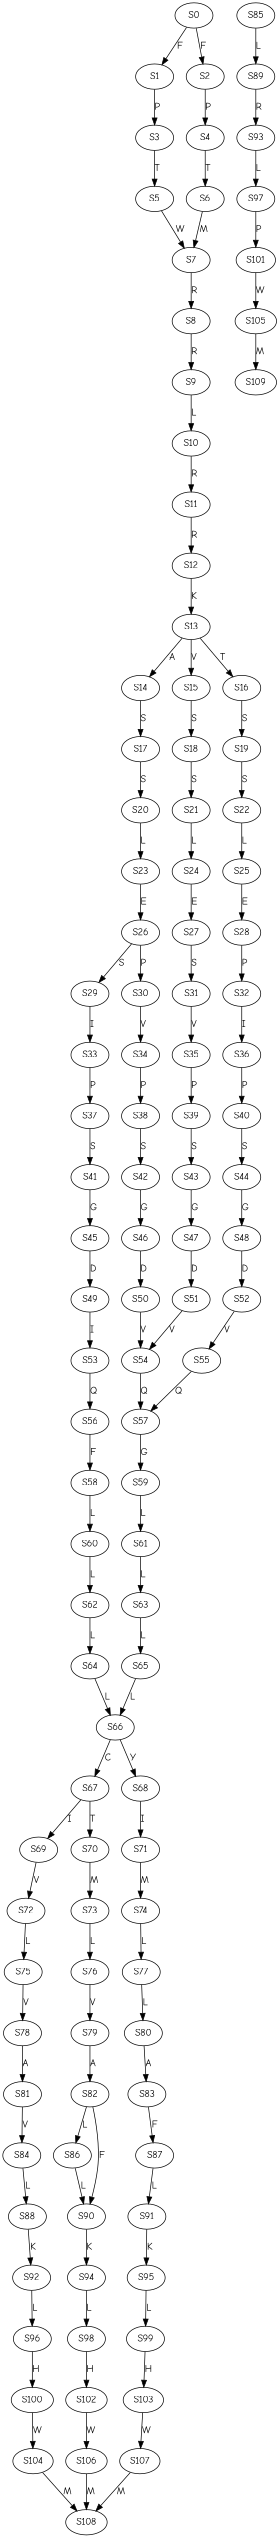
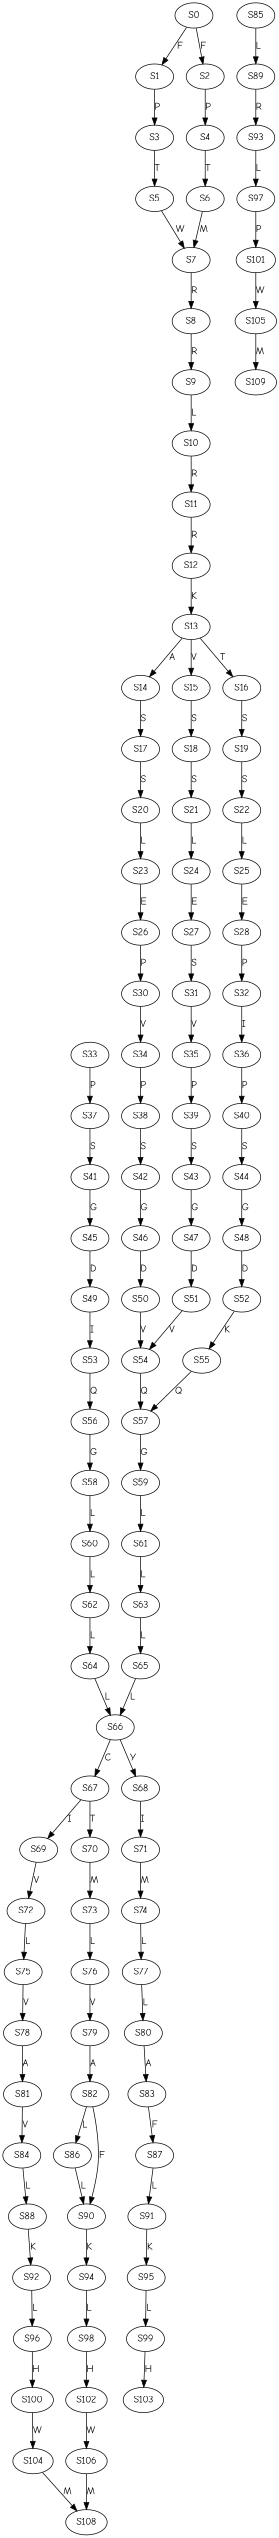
node "S29": removed
edge "S52" -> "S55": label "V" -> "K"
edge "S56" -> "S58": label "F" -> "G"
node "S107": removed
